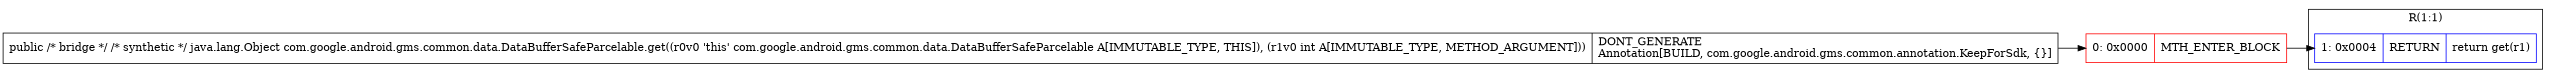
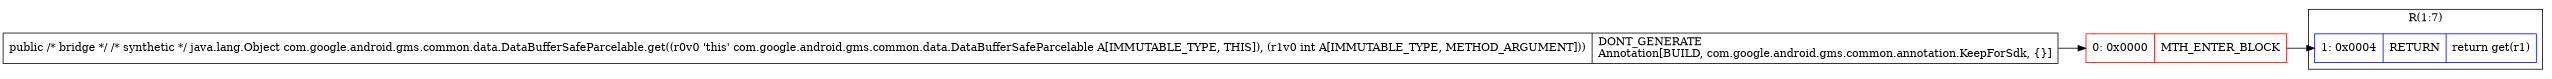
cluster "R(1:1)": label "R(1:1)" -> "R(1:7)"
